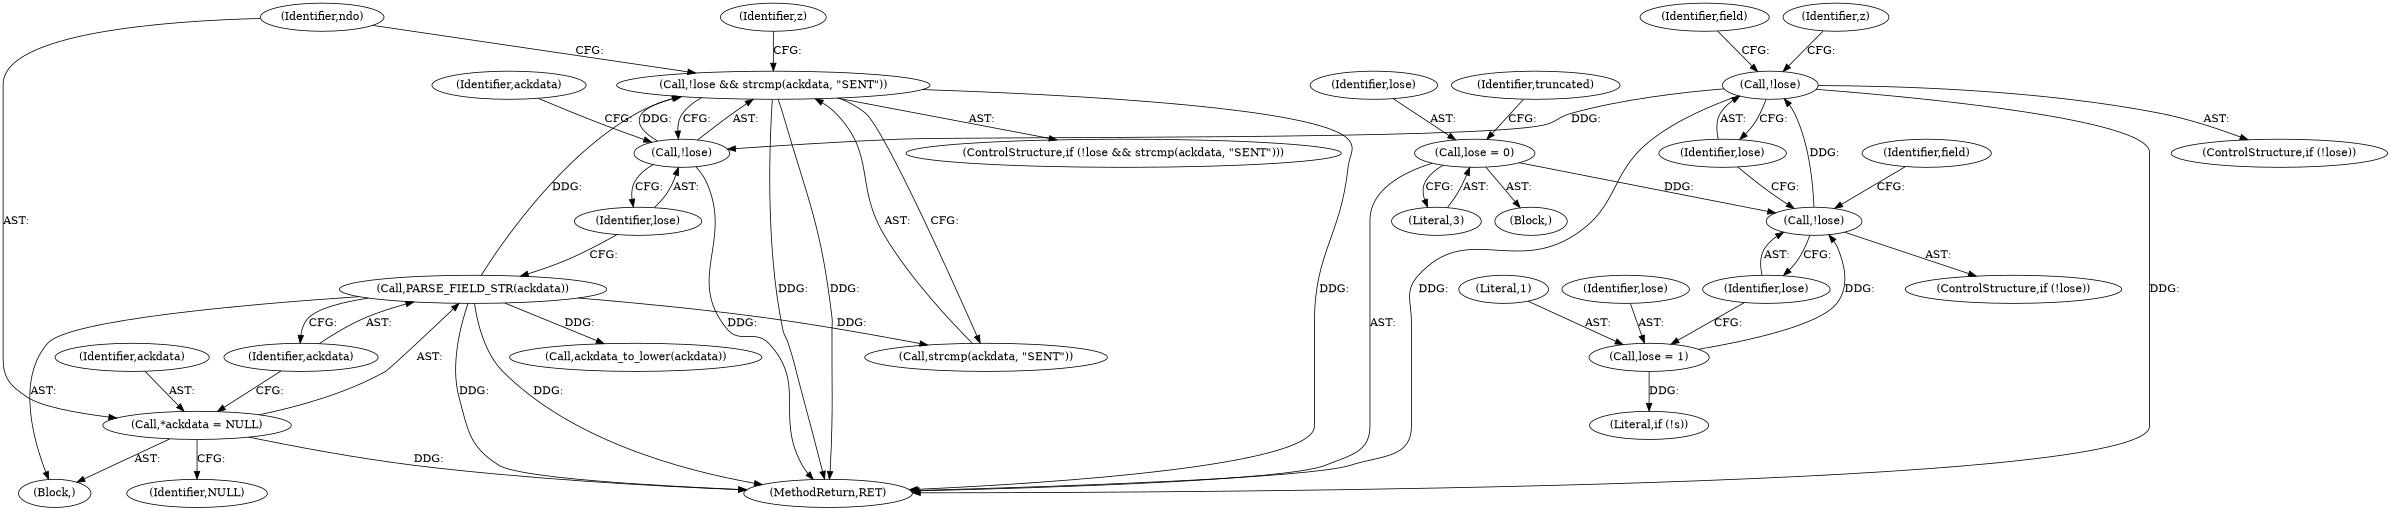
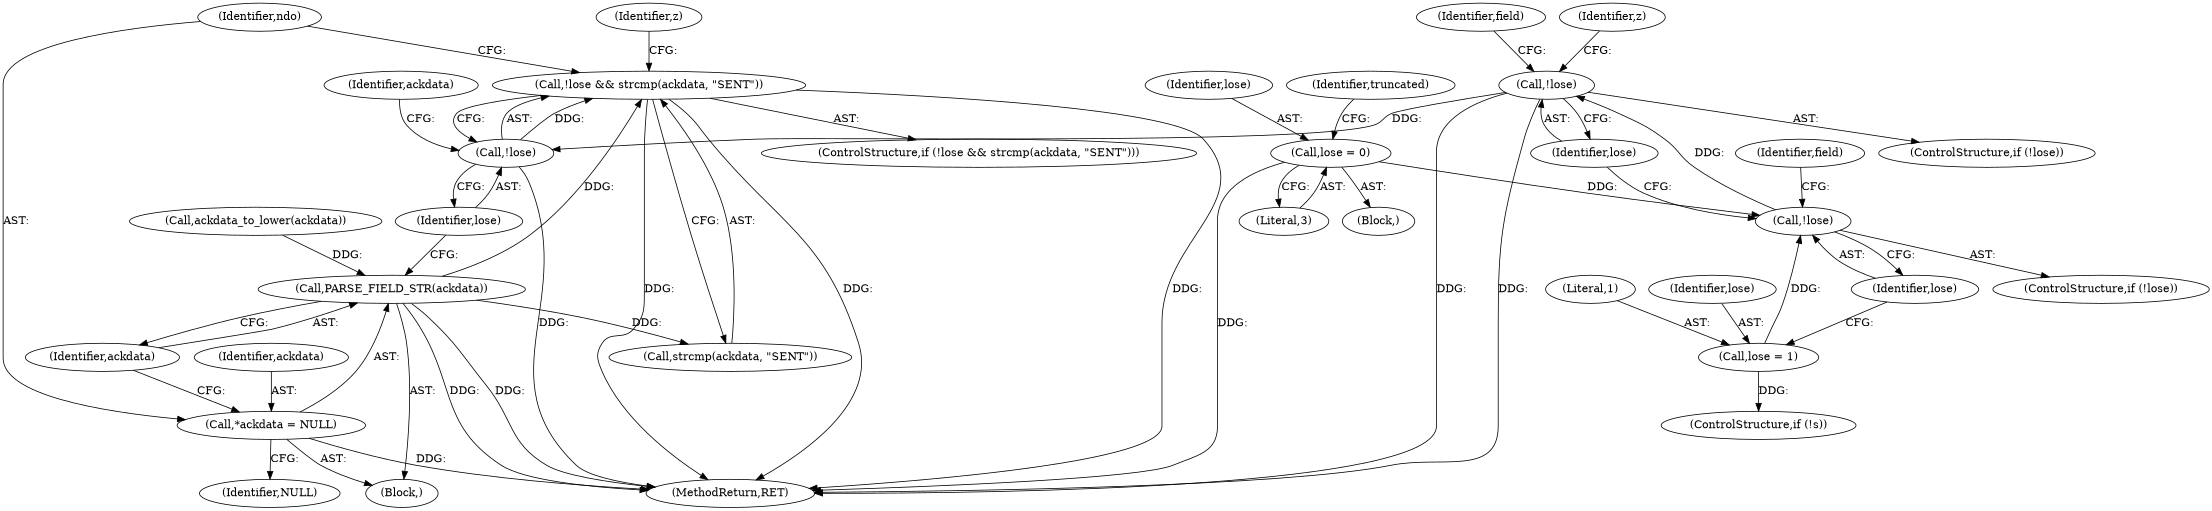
edge "(Call,PARSE_FIELD_STR(ackdata))" -> "(Call,ackdata_to_lower(ackdata))": reversed
edge "(Call,lose = 0)" -> "(MethodReturn,RET)": label "AST: " -> "DDG: "
node "(Literal,if (!s))": label "(Literal,if (!s))" -> "(ControlStructure,if (!s))"
